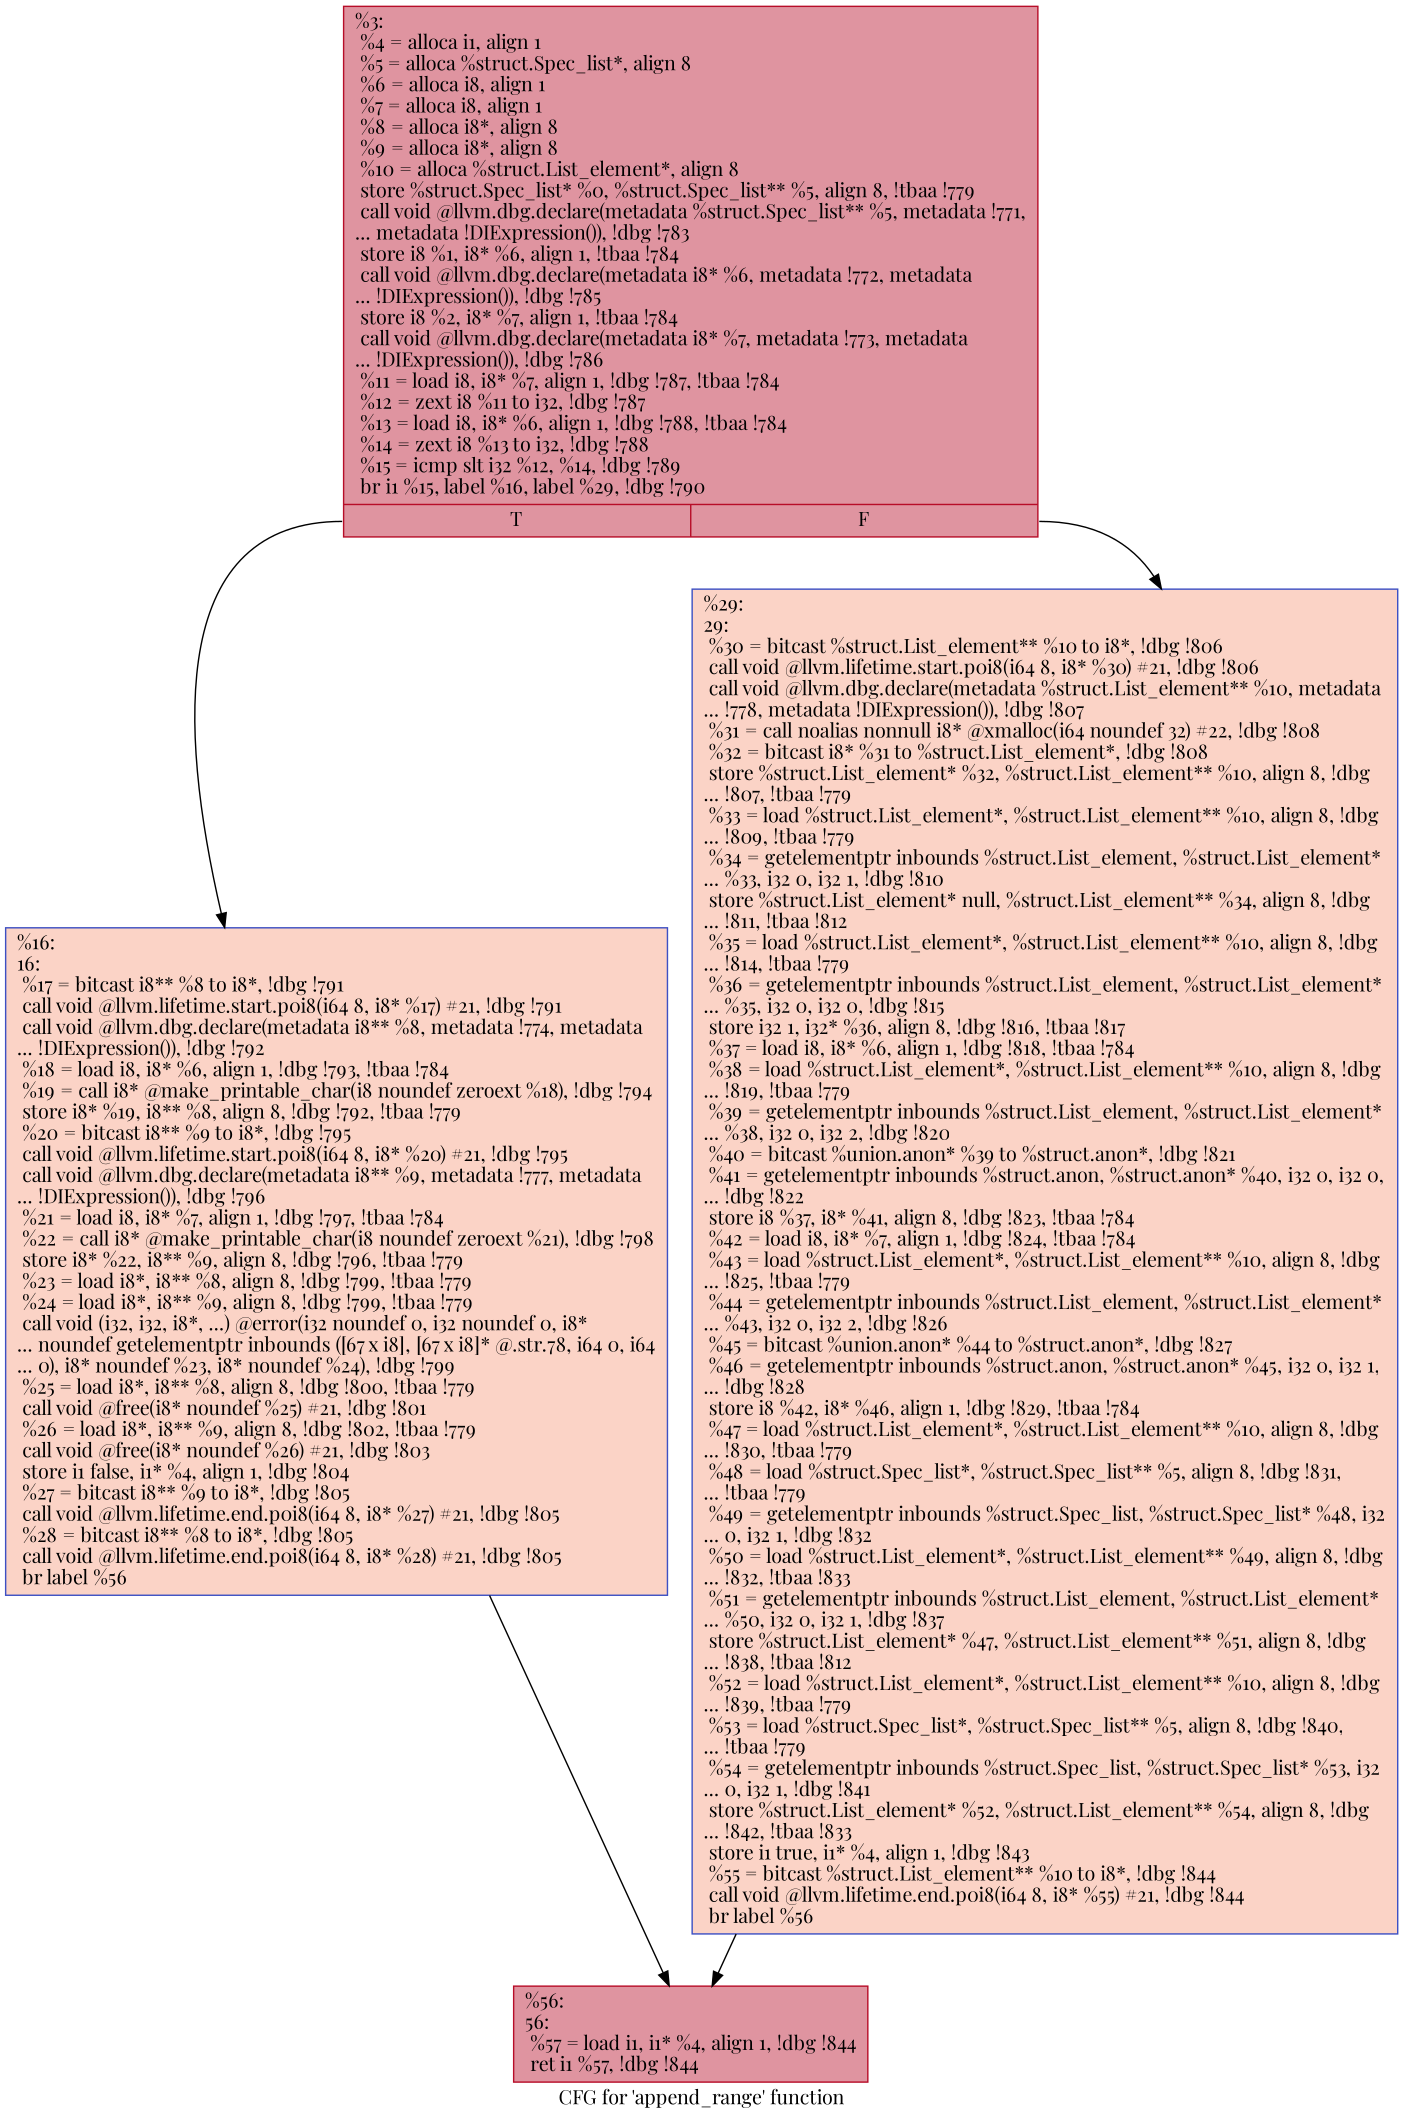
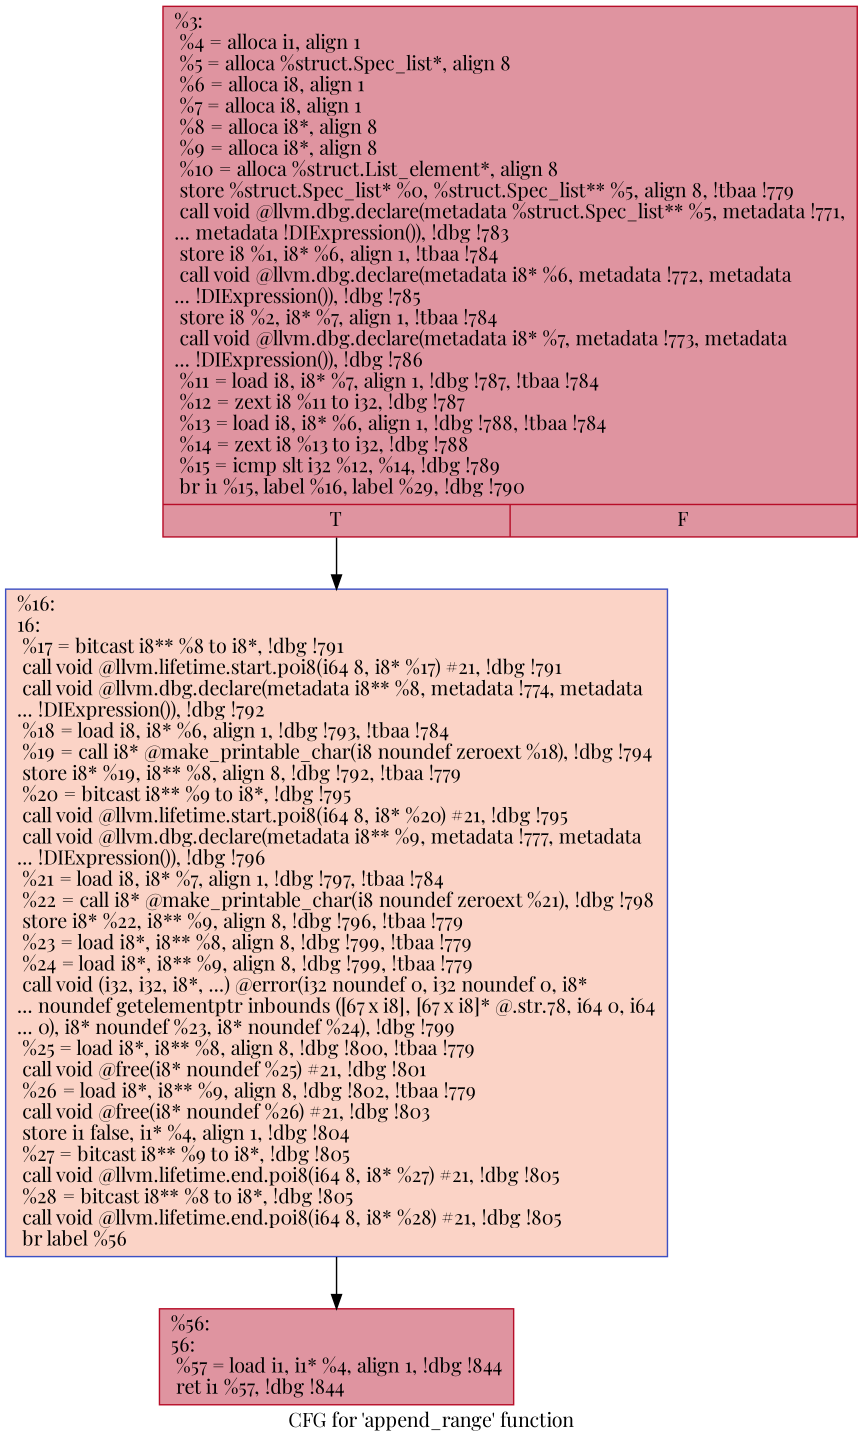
node "%29:": removed
